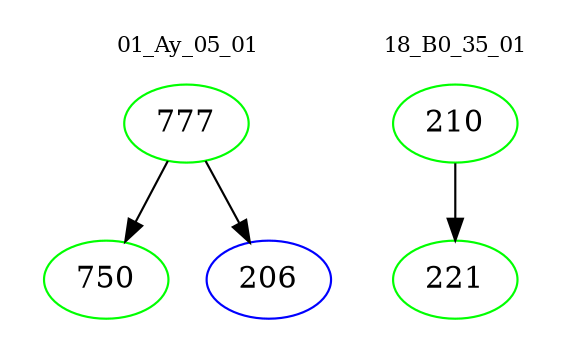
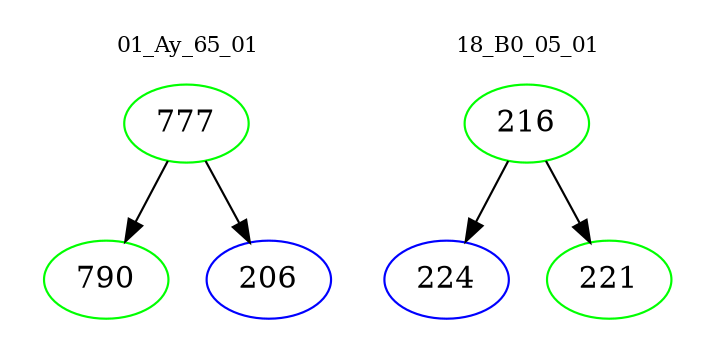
cluster "01_Ay_05_01": label "01_Ay_05_01" -> "01_Ay_65_01"
cluster "18_B0_35_01": label "18_B0_35_01" -> "18_B0_05_01"
node "210": label "210" -> "216"
node "750": label "750" -> "790"
node "224": added
